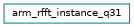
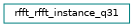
node "arm_rfft_instance_q31": label "arm_rfft_instance_q31" -> "rfft_rfft_instance_q31"
